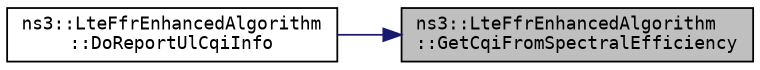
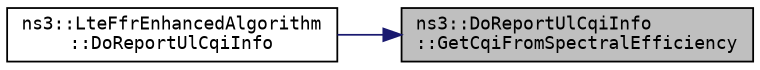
node "ns3::LteFfrEnhancedAlgorithm ::GetCqiFromSpectralEfficiency": label "ns3::LteFfrEnhancedAlgorithm ::GetCqiFromSpectralEfficiency" -> "ns3::DoReportUlCqiInfo ::GetCqiFromSpectralEfficiency"
